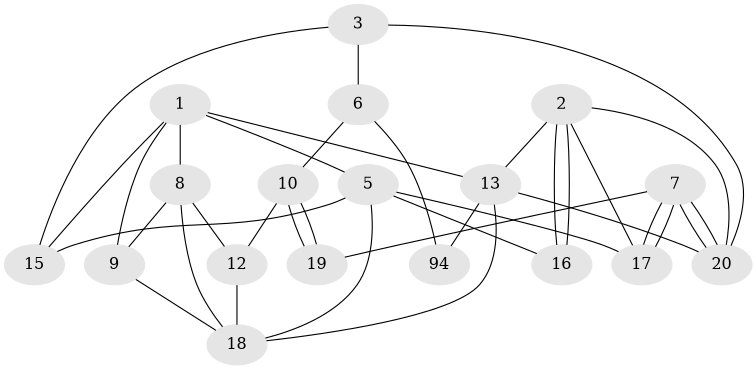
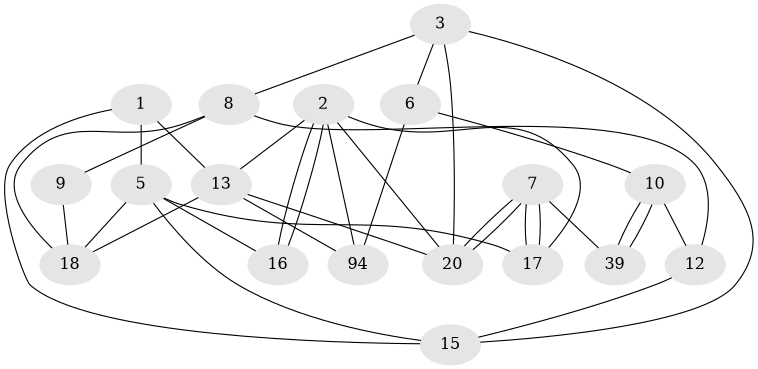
edge "1" -- "8": now "3" -- "8"
edge "1" -- "9": removed
edge "2" -- "94": added
node "19": label "19" -> "39"
edge "12" -- "18": now "12" -- "15"
